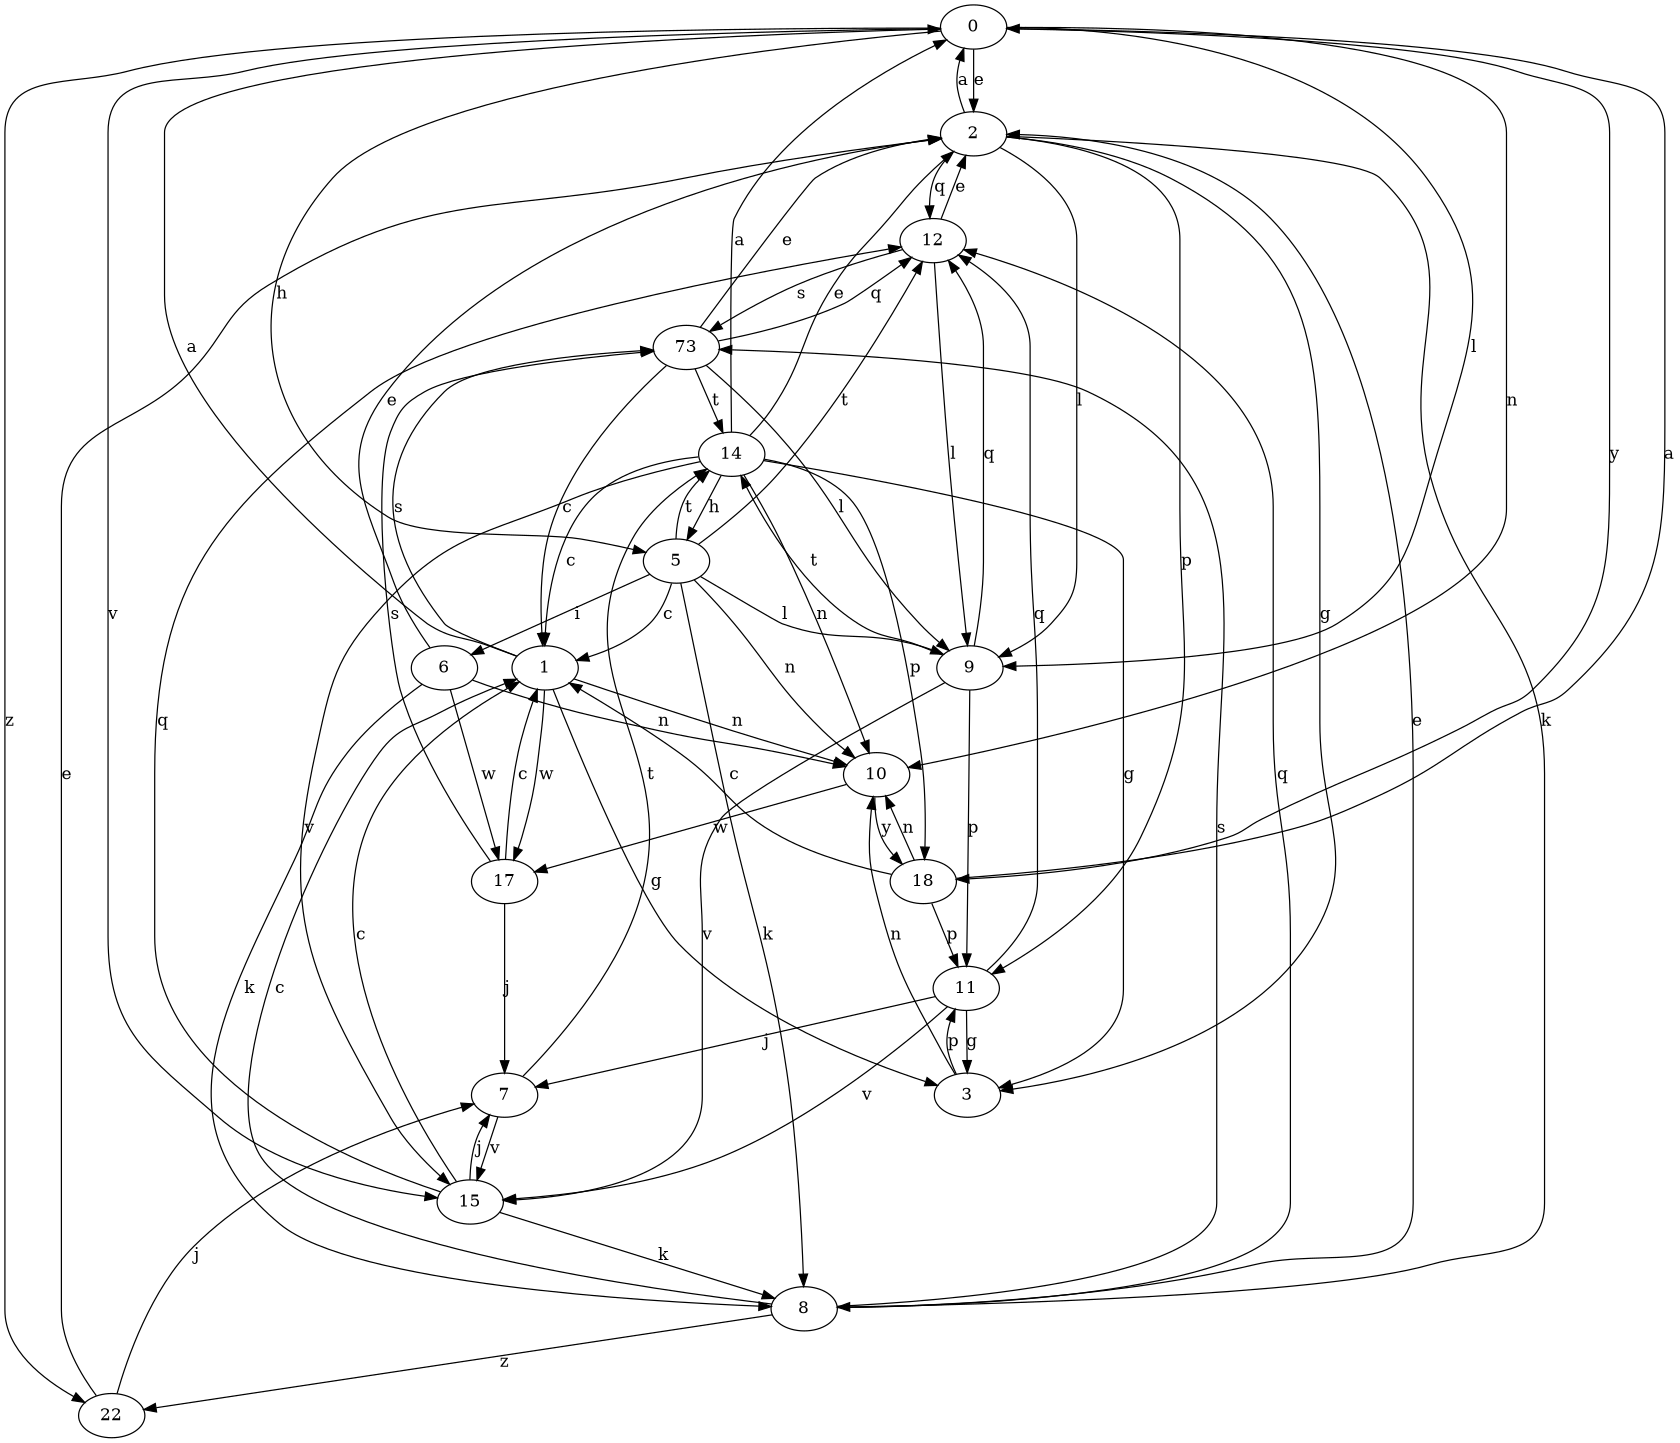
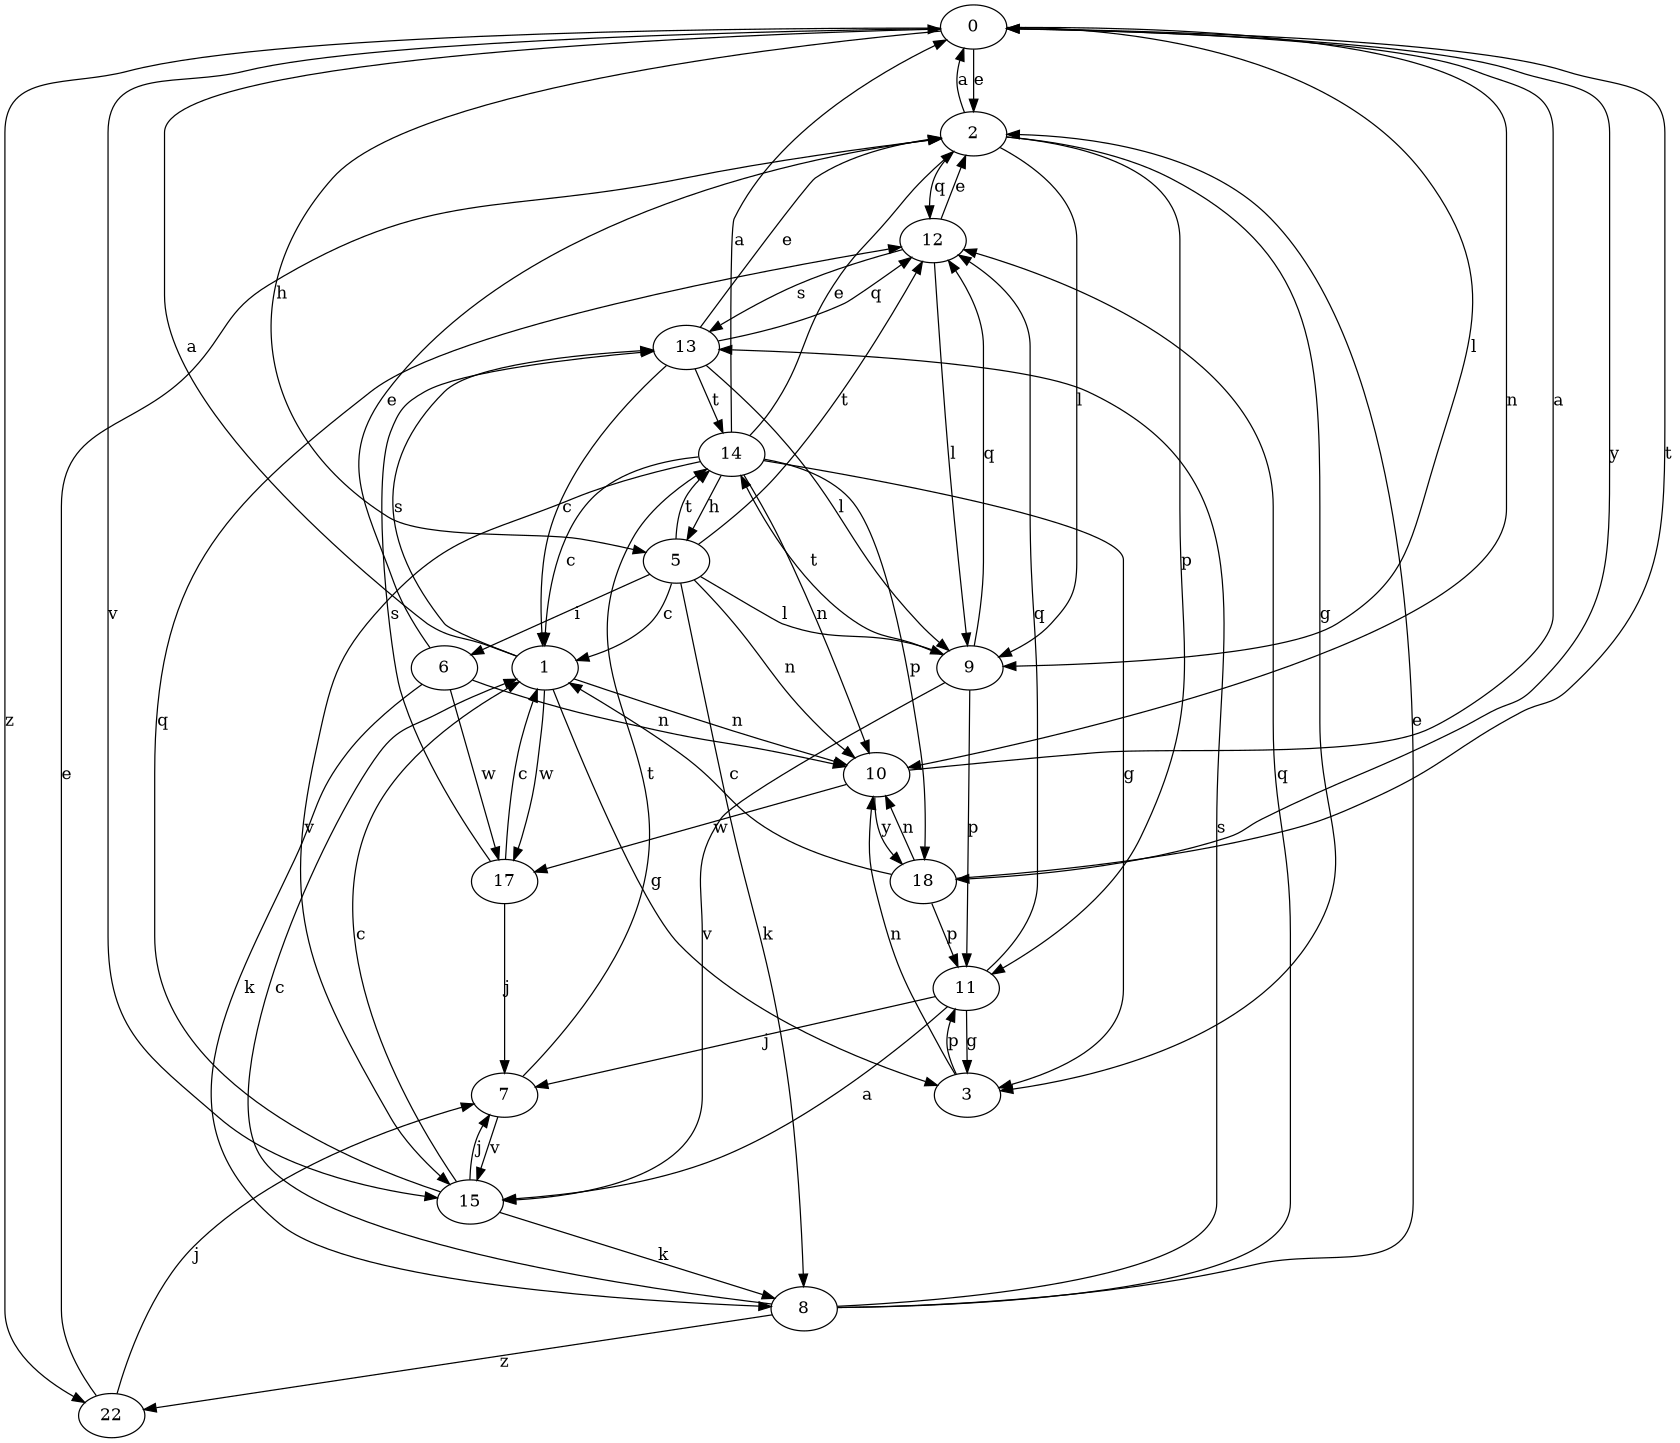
node "73": label "73" -> "13"
edge "10" -> "0": added, label "a"
edge "18" -> "0": label "a" -> "t"
edge "2" -> "8": removed, label "k"
edge "11" -> "15": label "v" -> "a"
